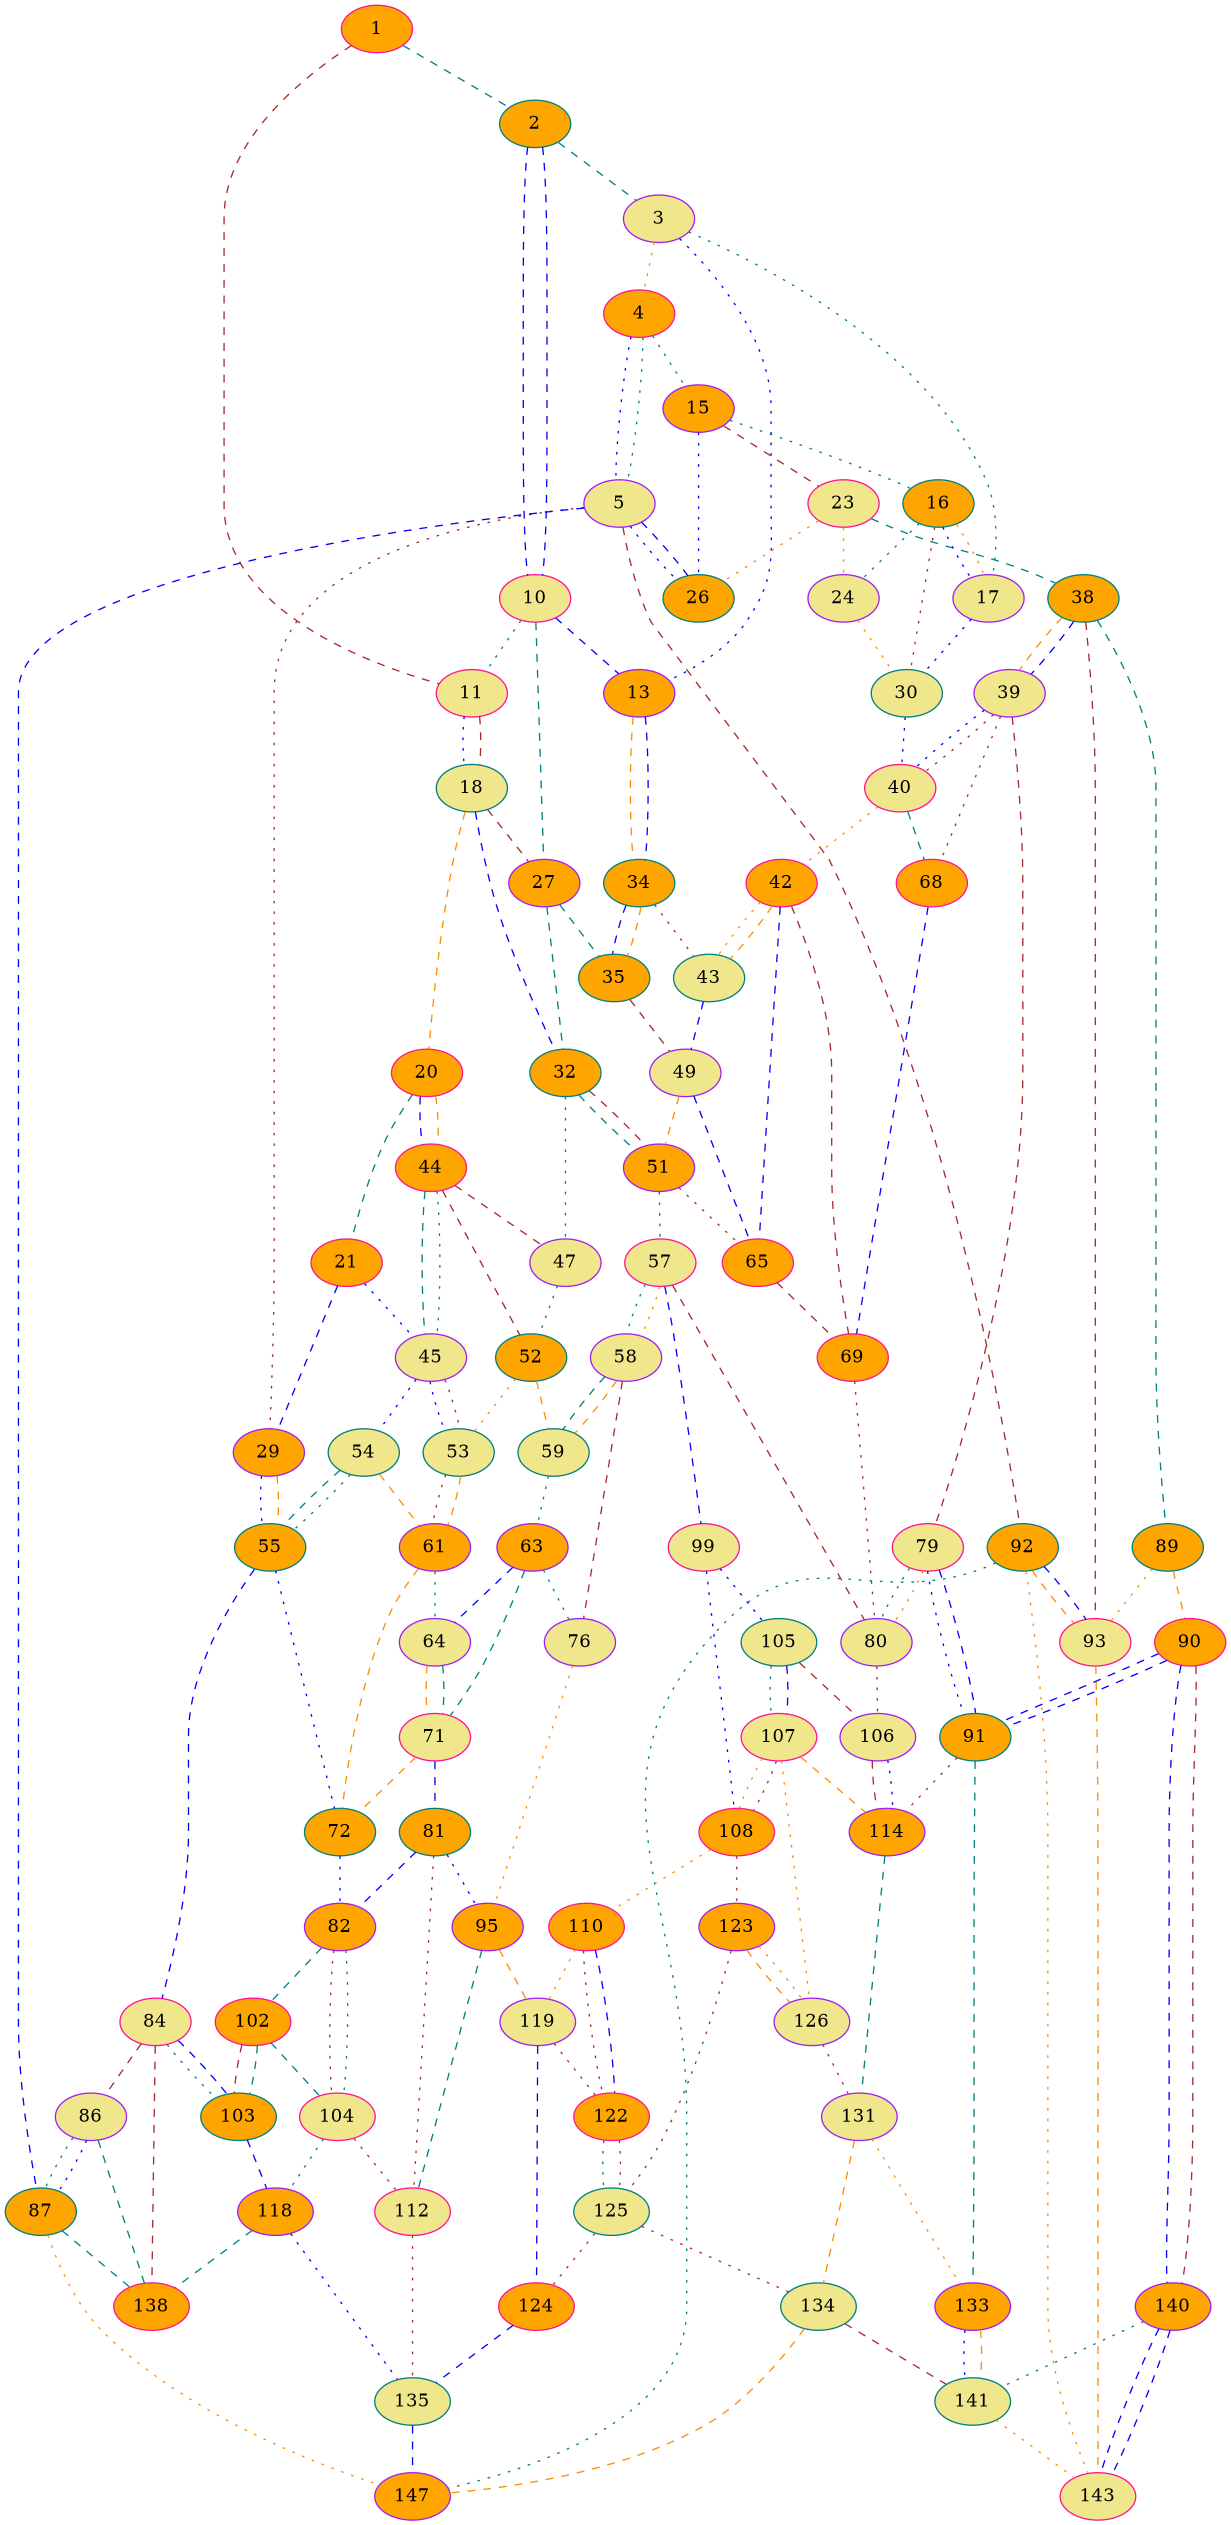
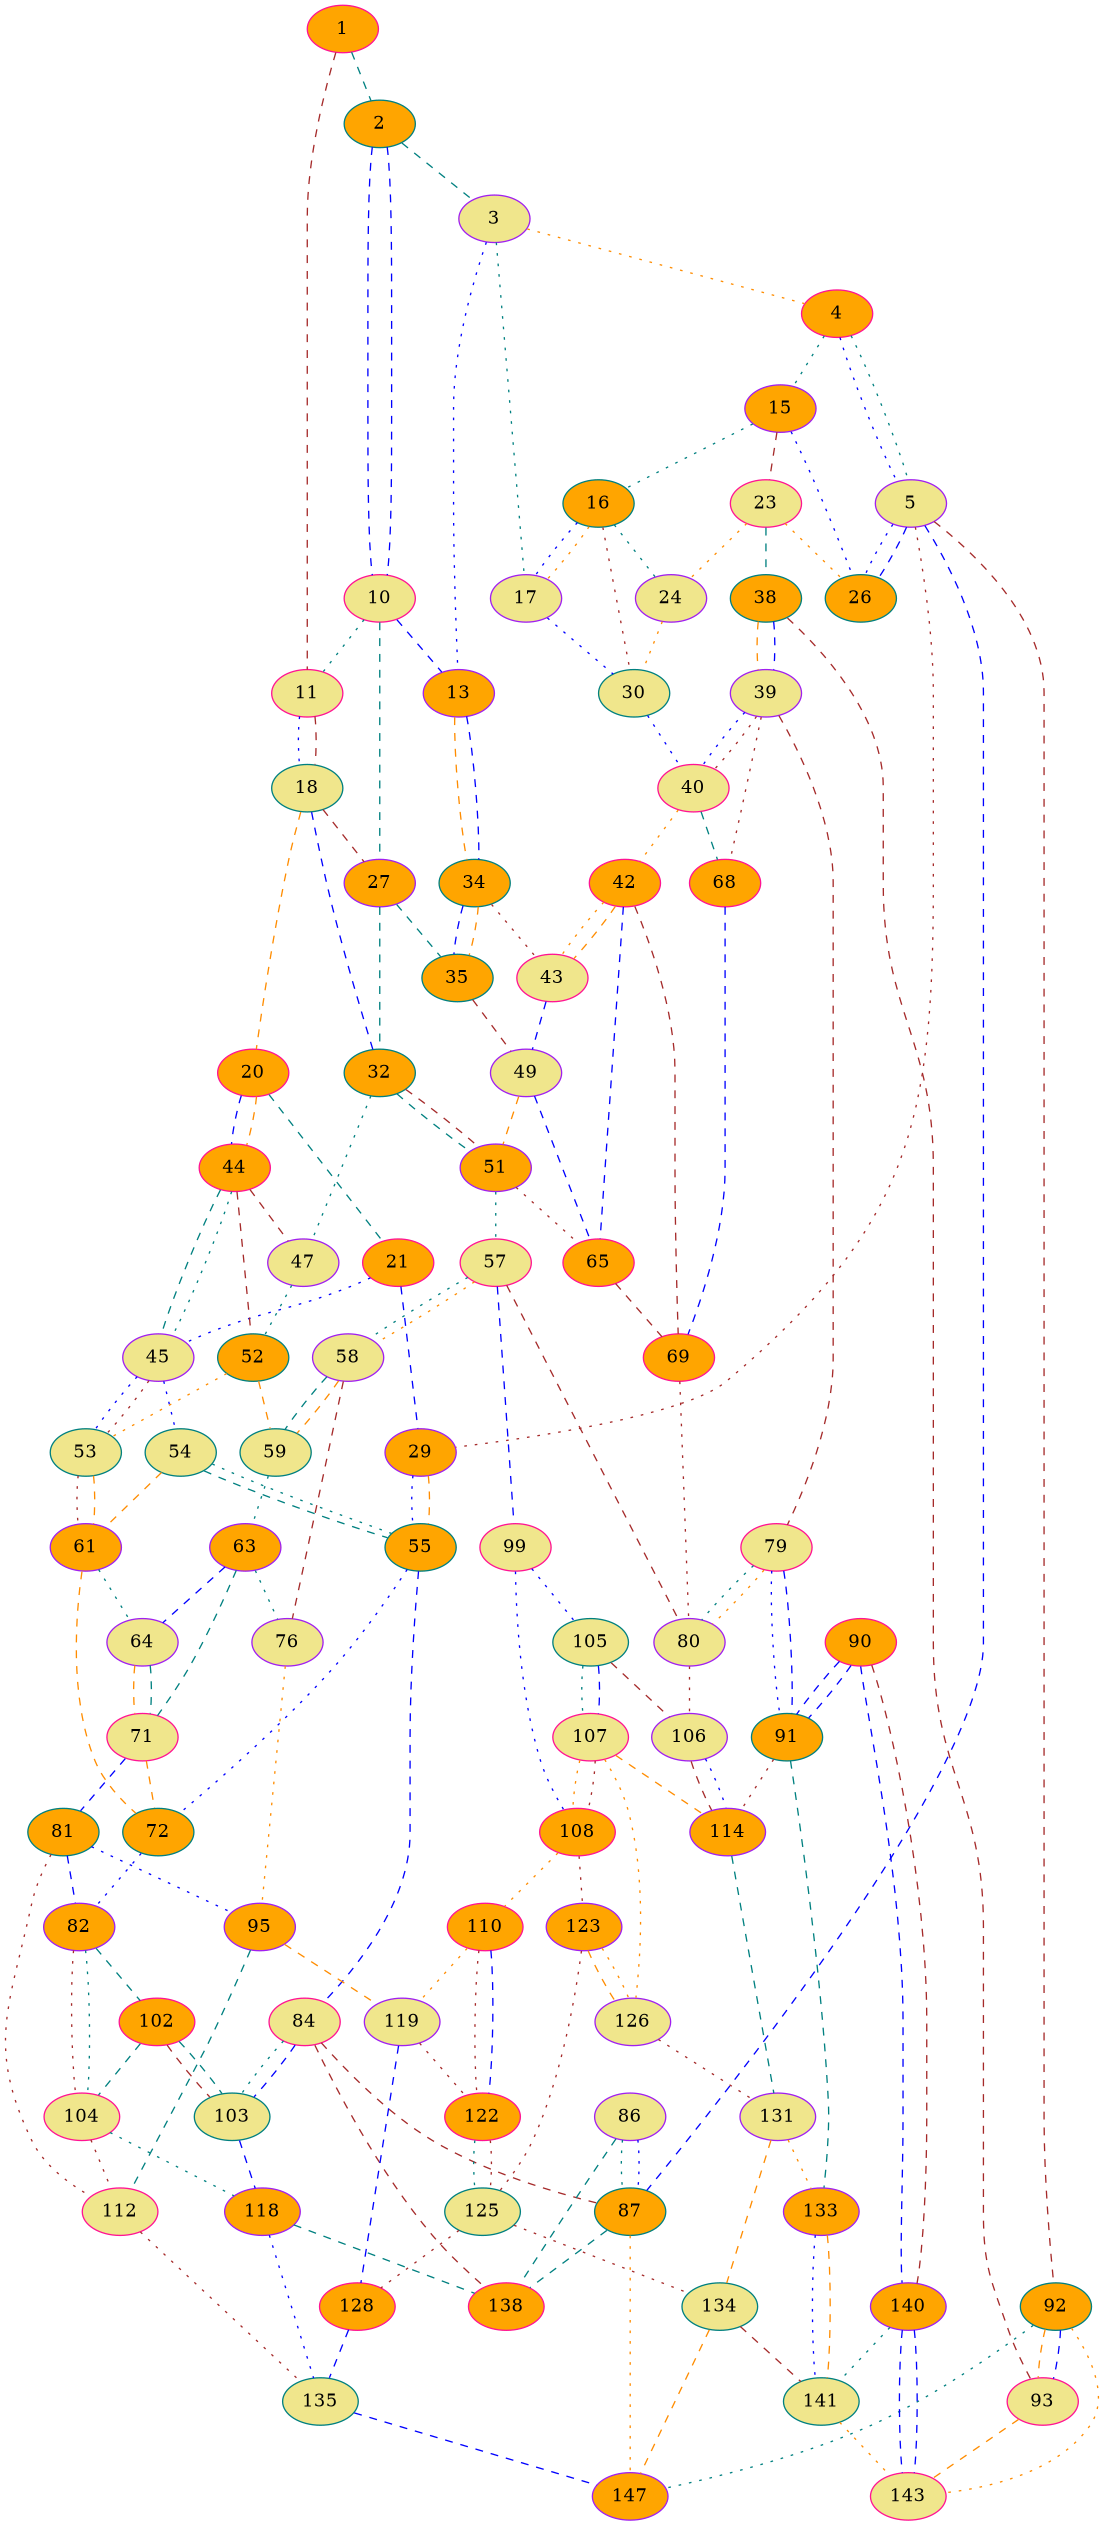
node "43": color teal -> deeppink
node "89": removed
edge "84" -- "86": now "84" -- "87"
node "103": fillcolor orange -> khaki
node "124": label "124" -> "128"
